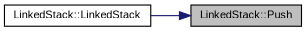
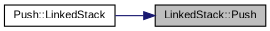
node "LinkedStack::LinkedStack": label "LinkedStack::LinkedStack" -> "Push::LinkedStack"
